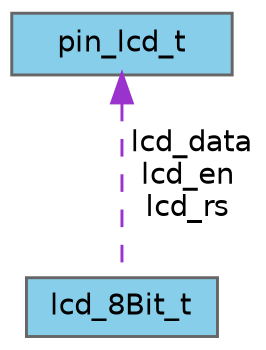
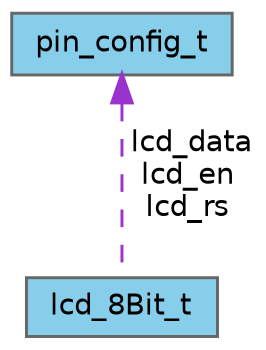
node "pin_lcd_t": label "pin_lcd_t" -> "pin_config_t"
